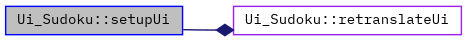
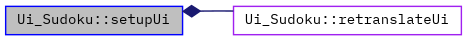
edge "Ui_Sudoku::setupUi" -> "Ui_Sudoku::retranslateUi": reversed
